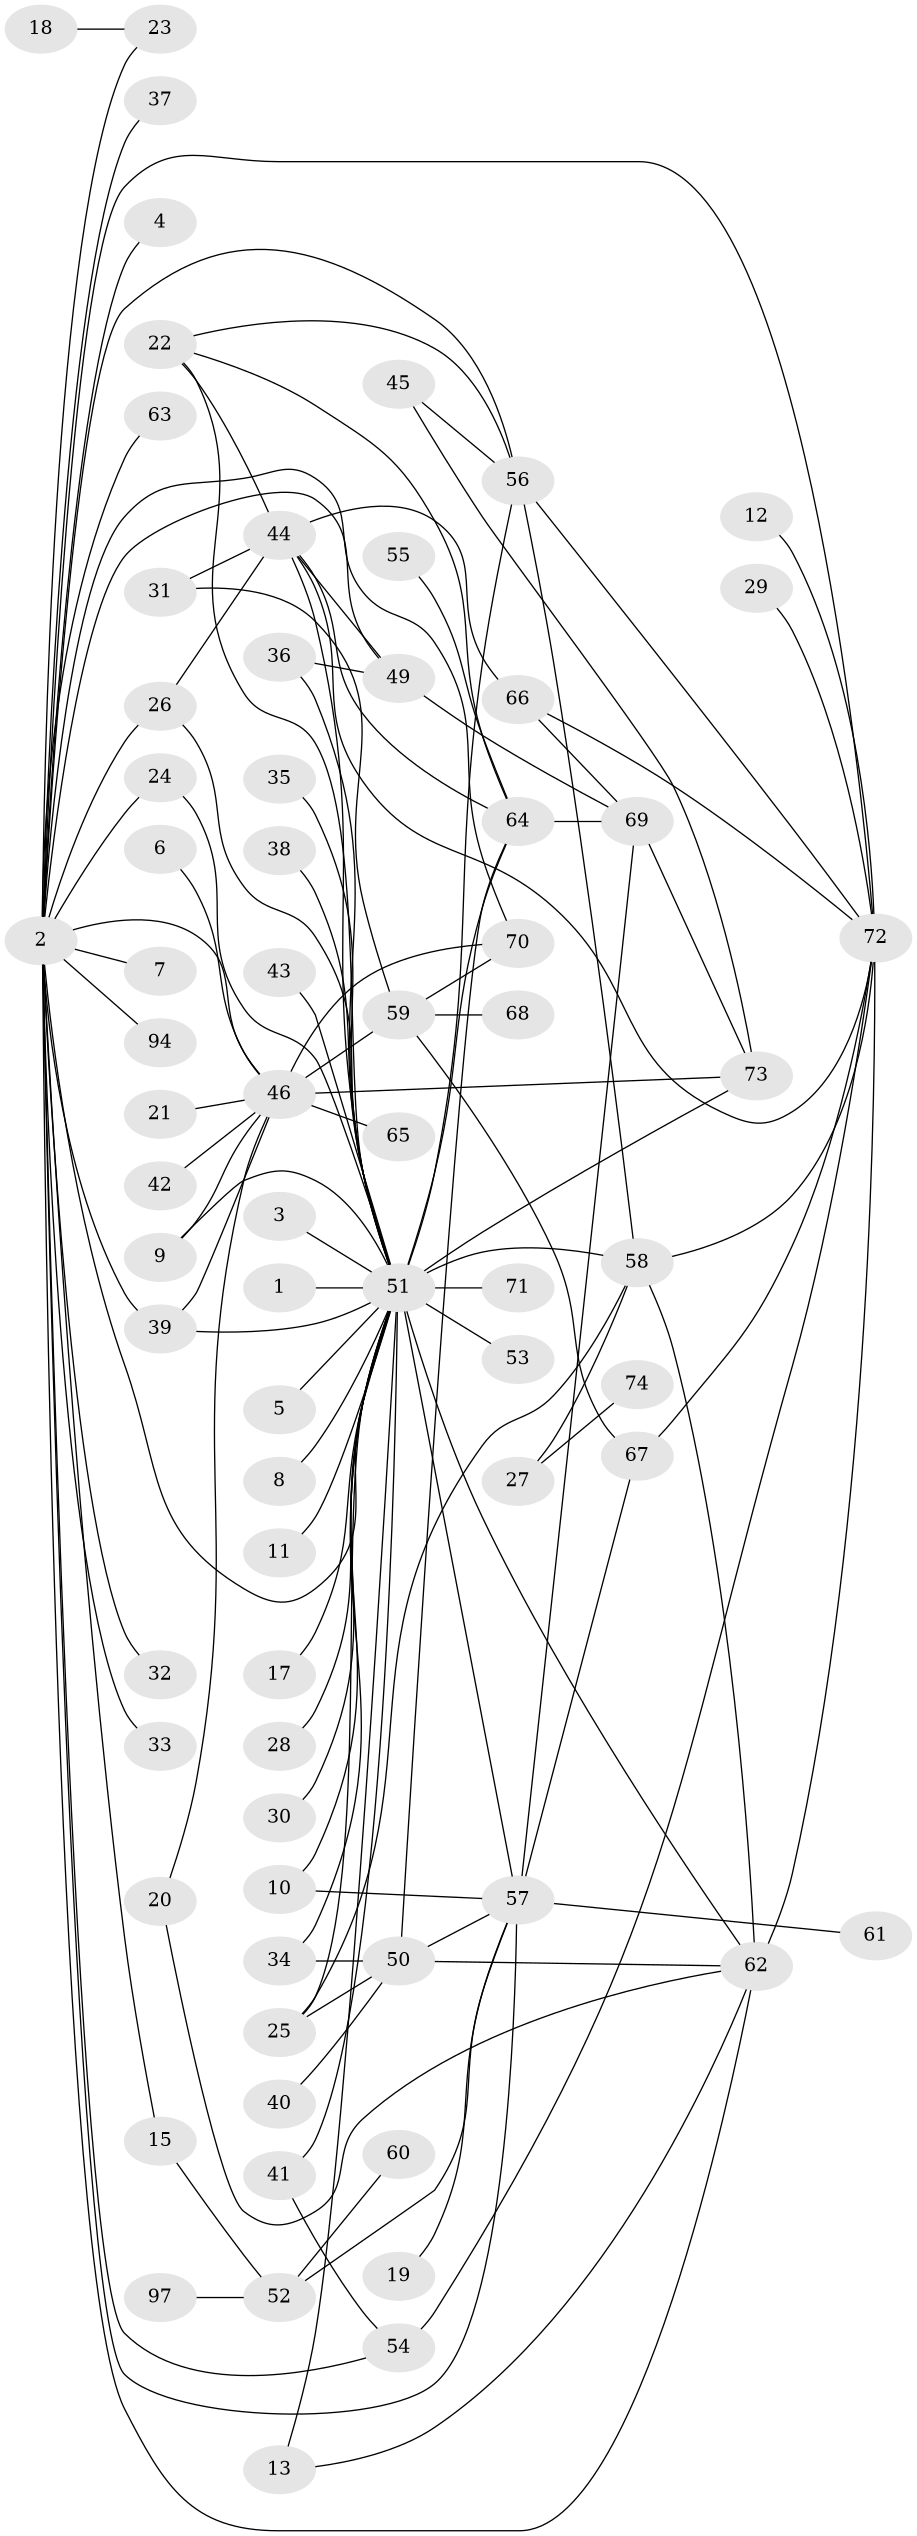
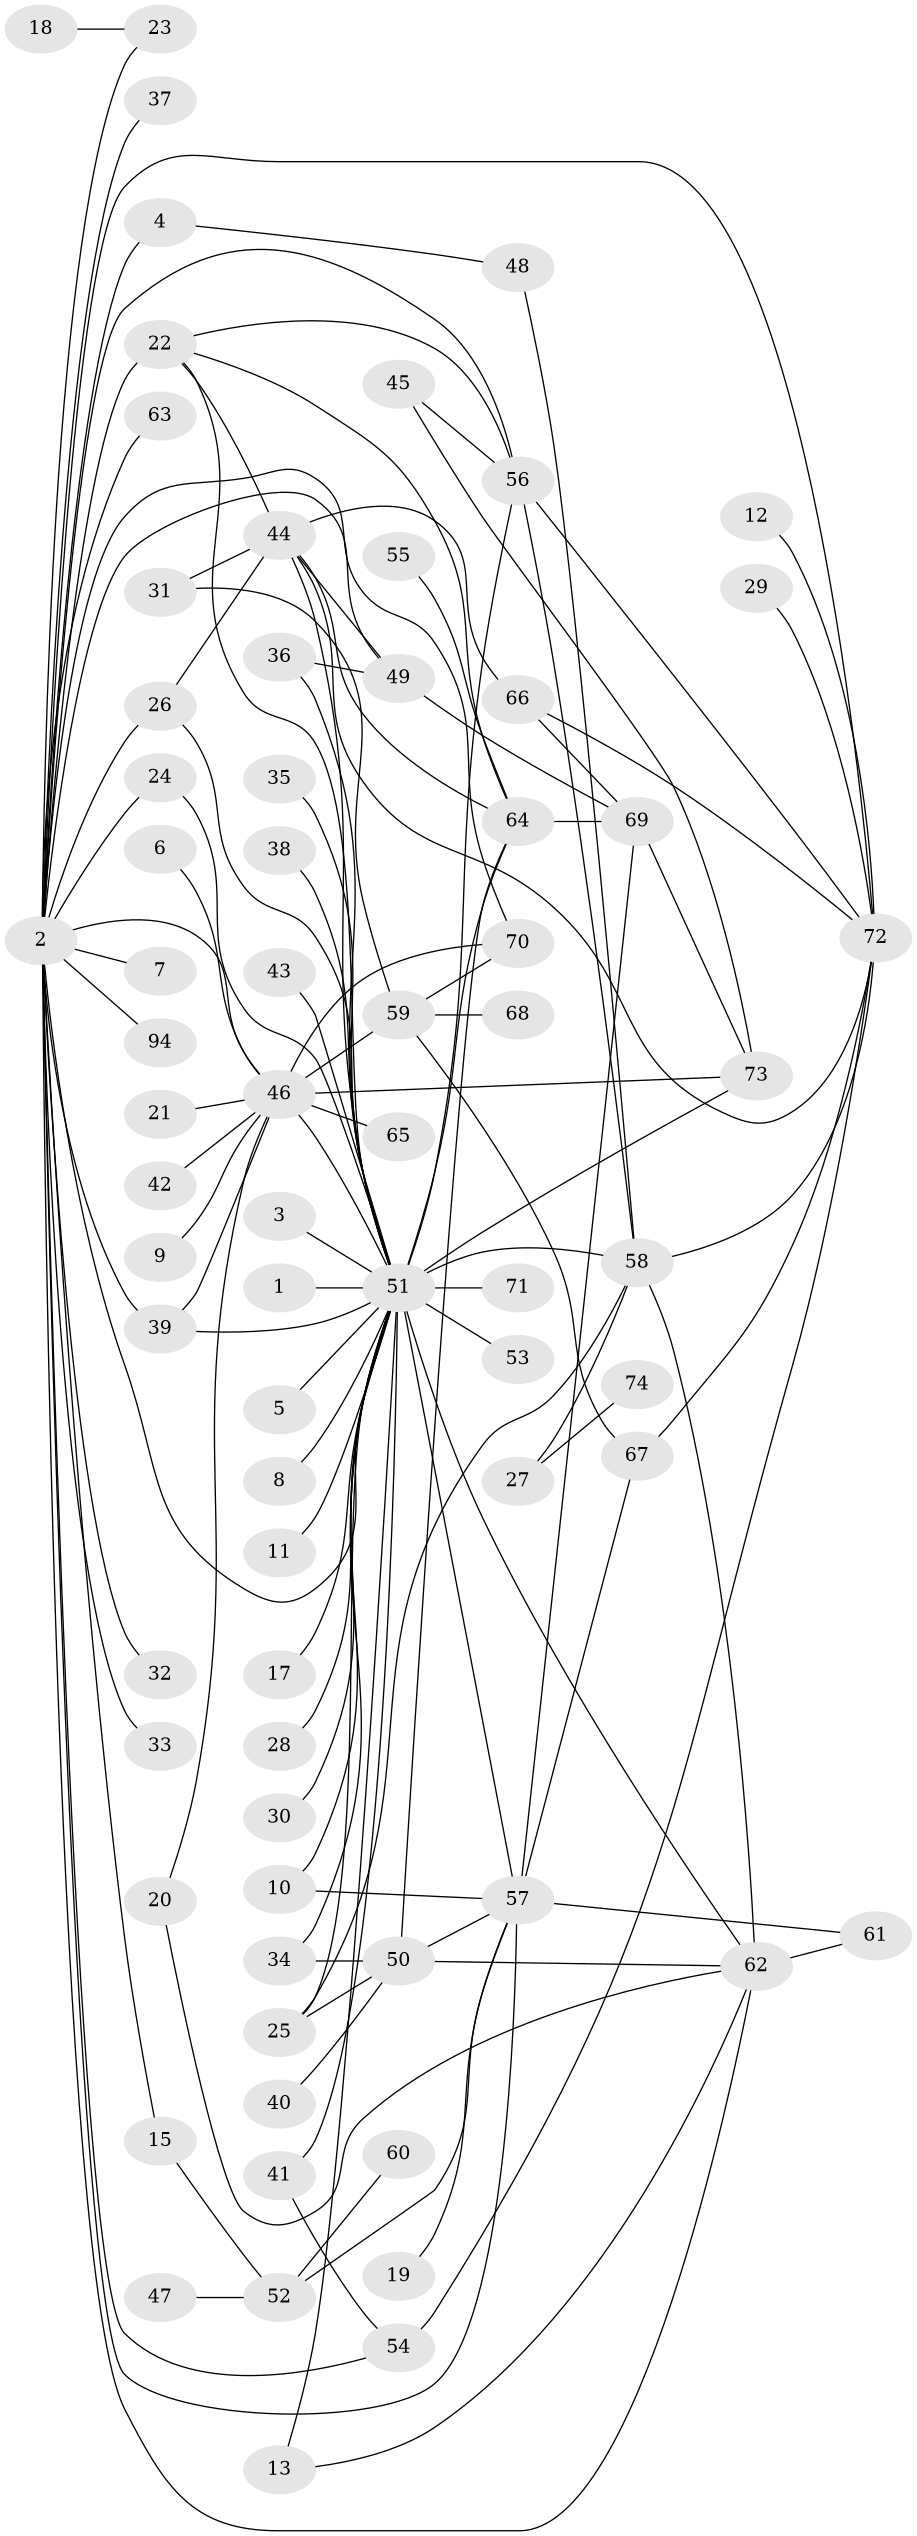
node "48": added
edge "22" -- "2": added
edge "9" -- "51": now "46" -- "51"
edge "72" -- "62": now "61" -- "62"
node "97": label "97" -> "47"
